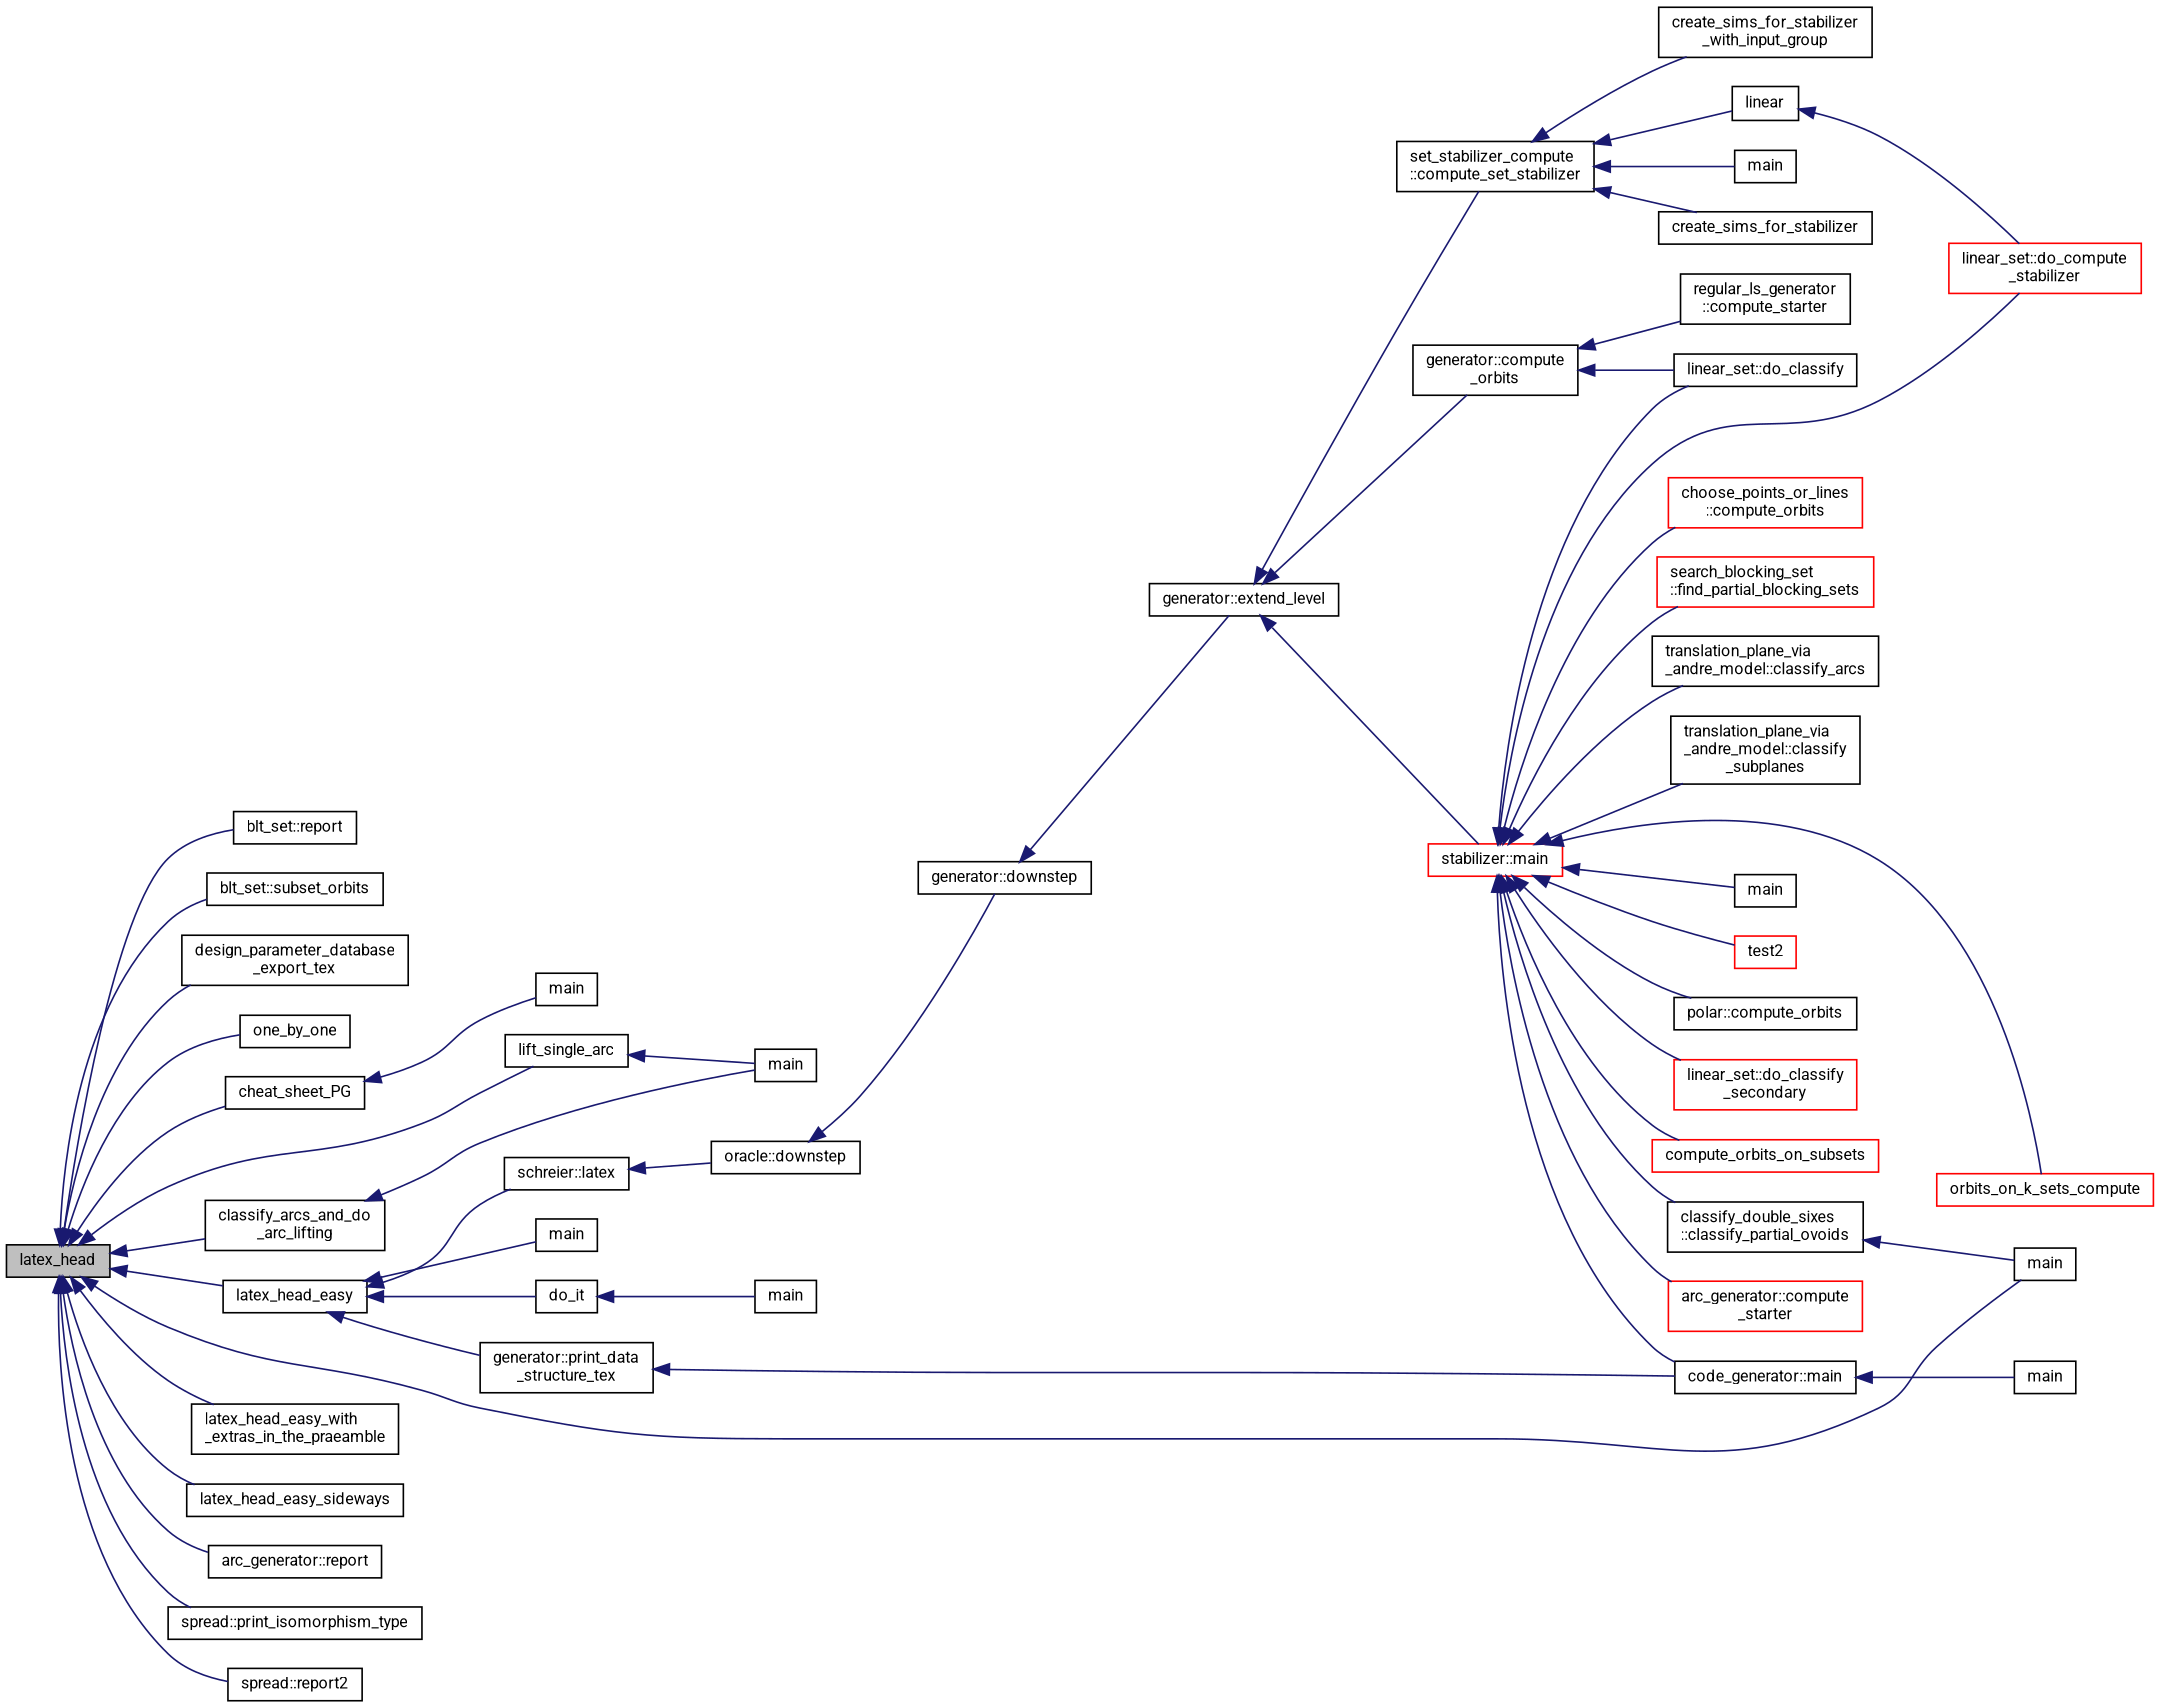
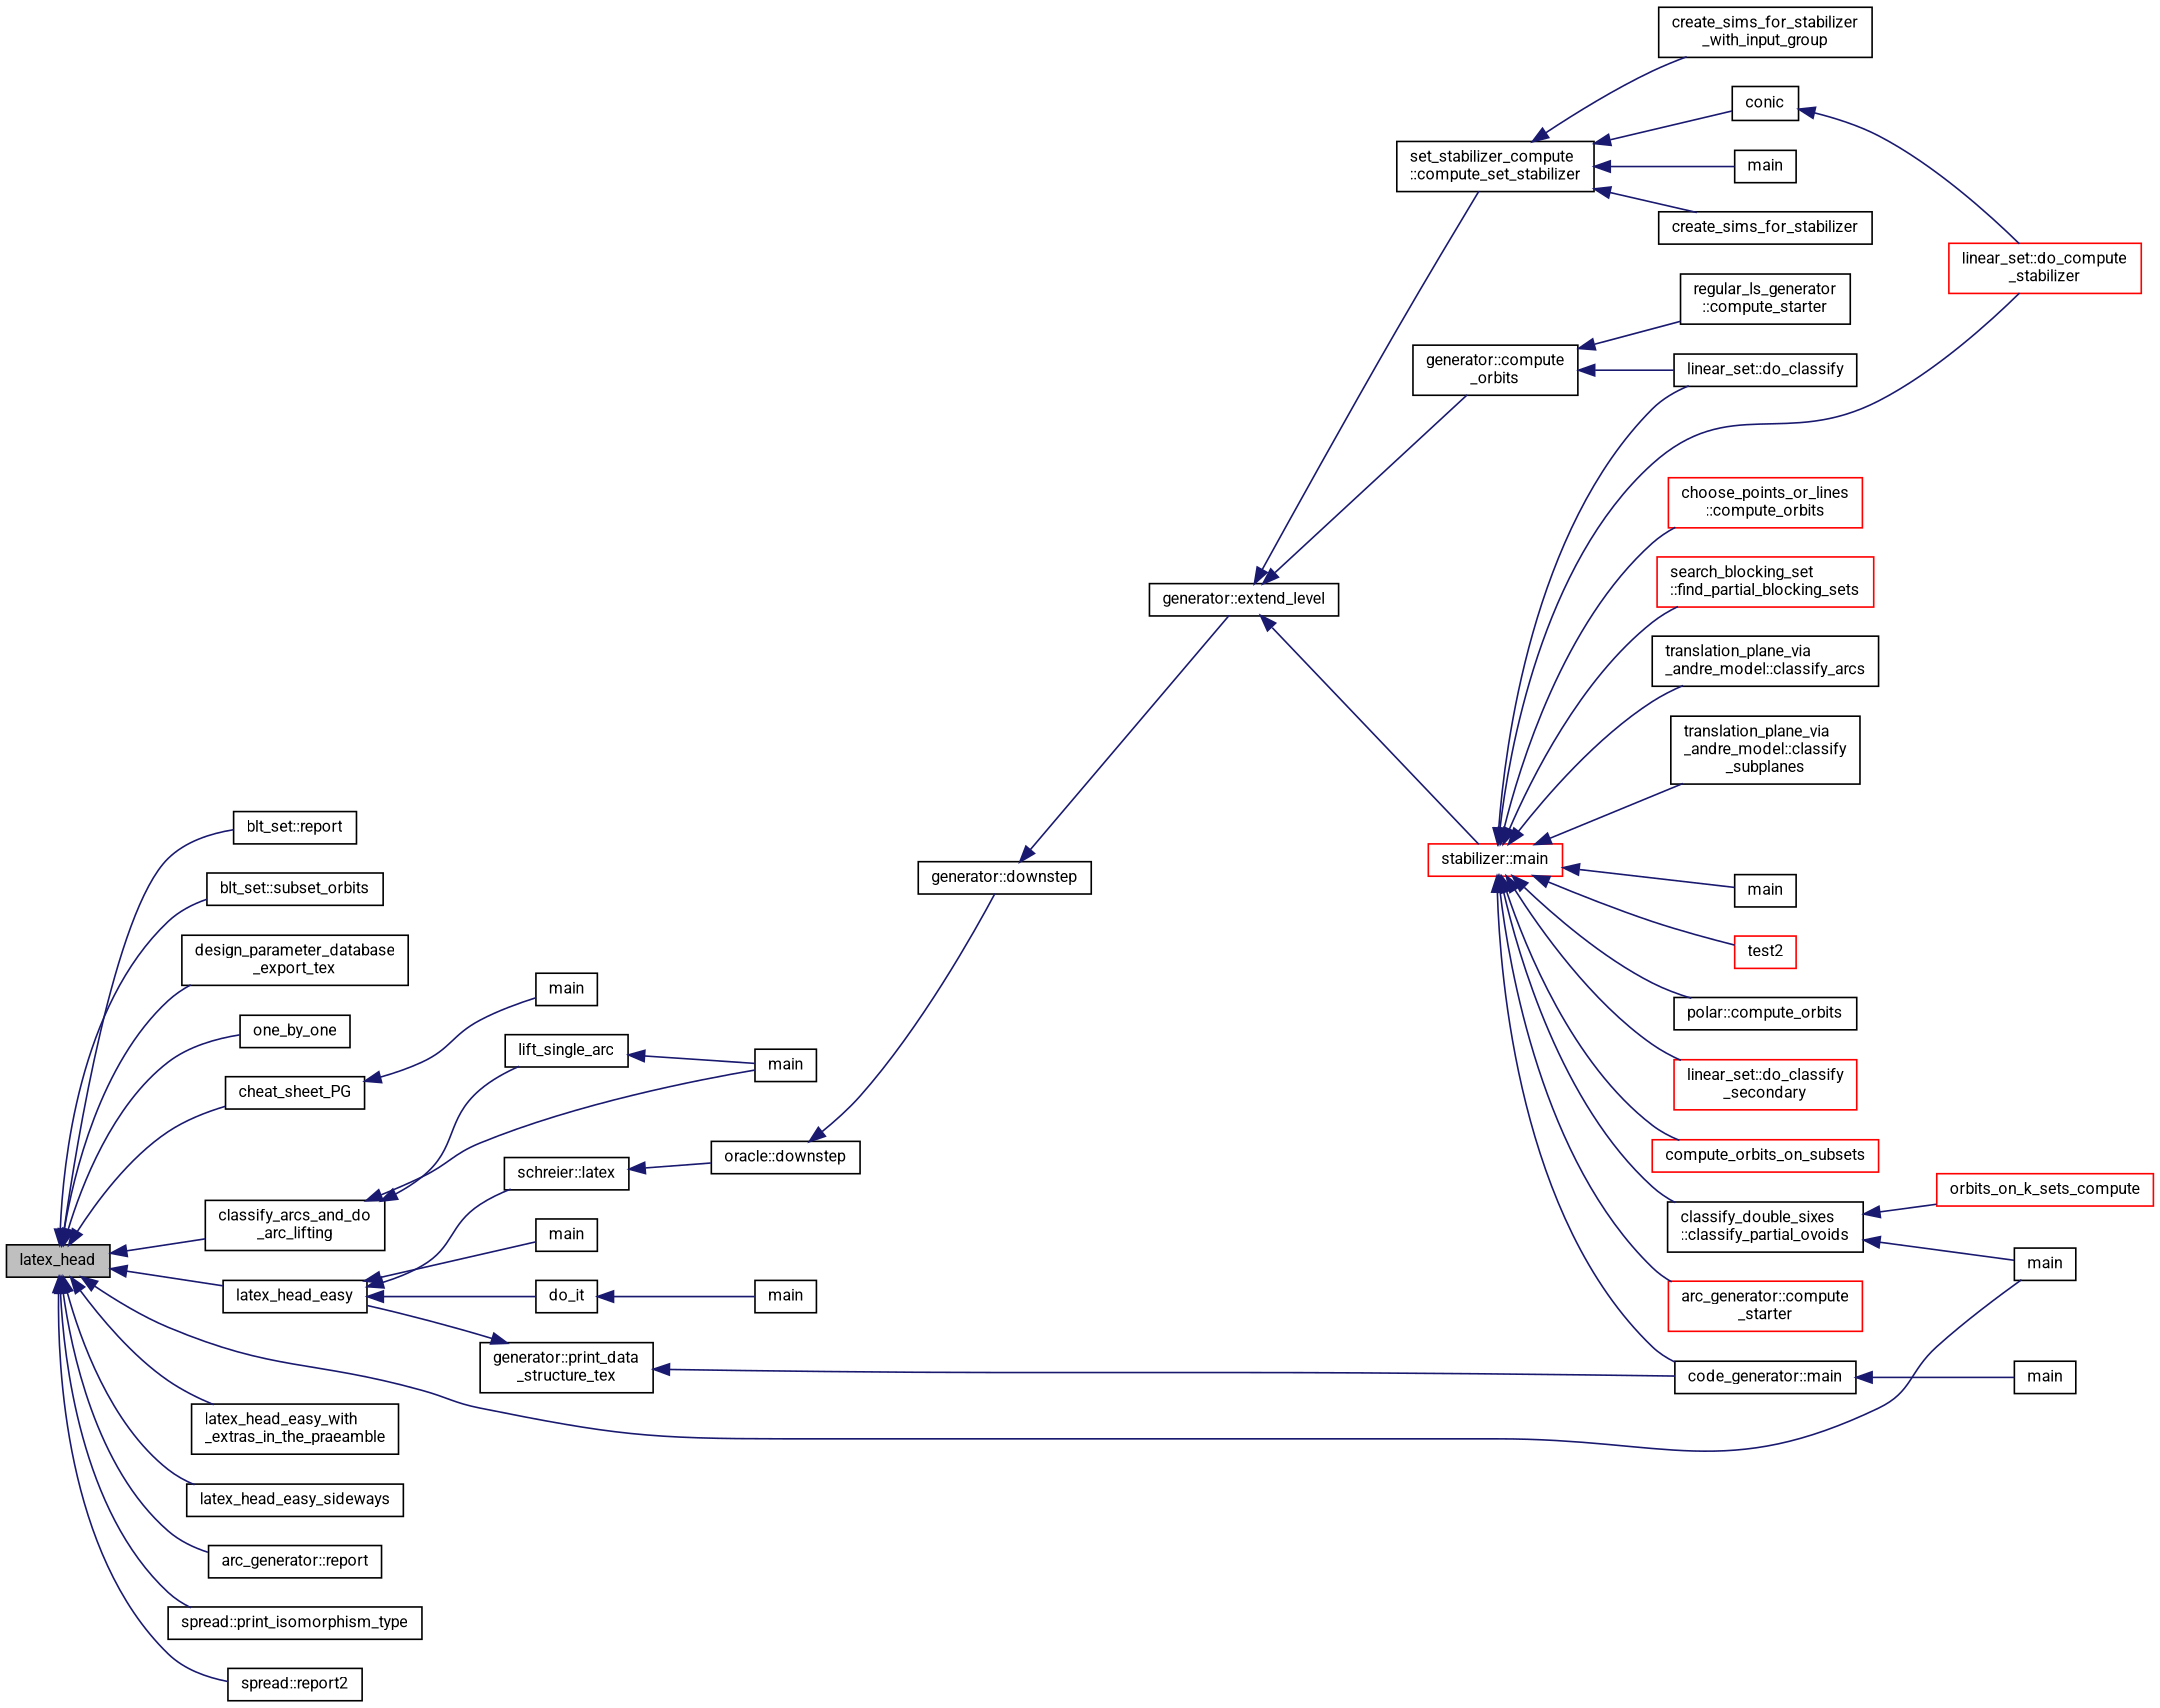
node "linear": label "linear" -> "conic"
edge "orbits_on_k_sets_compute" -> "stabilizer::main": now "orbits_on_k_sets_compute" -> "classify_double_sixes ::classify_partial_ovoids"
edge "lift_single_arc" -> "latex_head": now "lift_single_arc" -> "classify_arcs_and_do _arc_lifting"
edge "generator::print_data _structure_tex" -> "latex_head_easy": reversed
